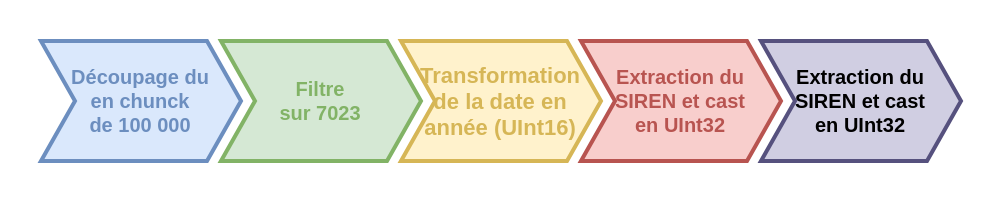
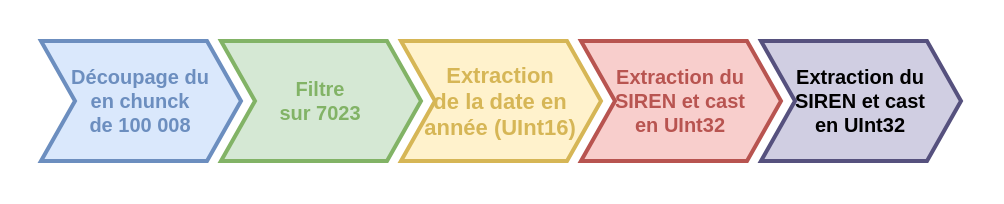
node "Transformation de la date en année (UInt16)": label "Transformation de la date en année (UInt16)" -> "Extraction de la date en année (UInt16)"
node "Découpage du en chunck de 100 000": label "Découpage du en chunck de 100 000" -> "Découpage du en chunck de 100 008"
